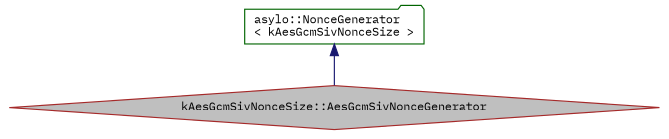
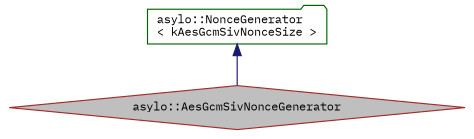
node "kAesGcmSivNonceSize::AesGcmSivNonceGenerator": label "kAesGcmSivNonceSize::AesGcmSivNonceGenerator" -> "asylo::AesGcmSivNonceGenerator"
